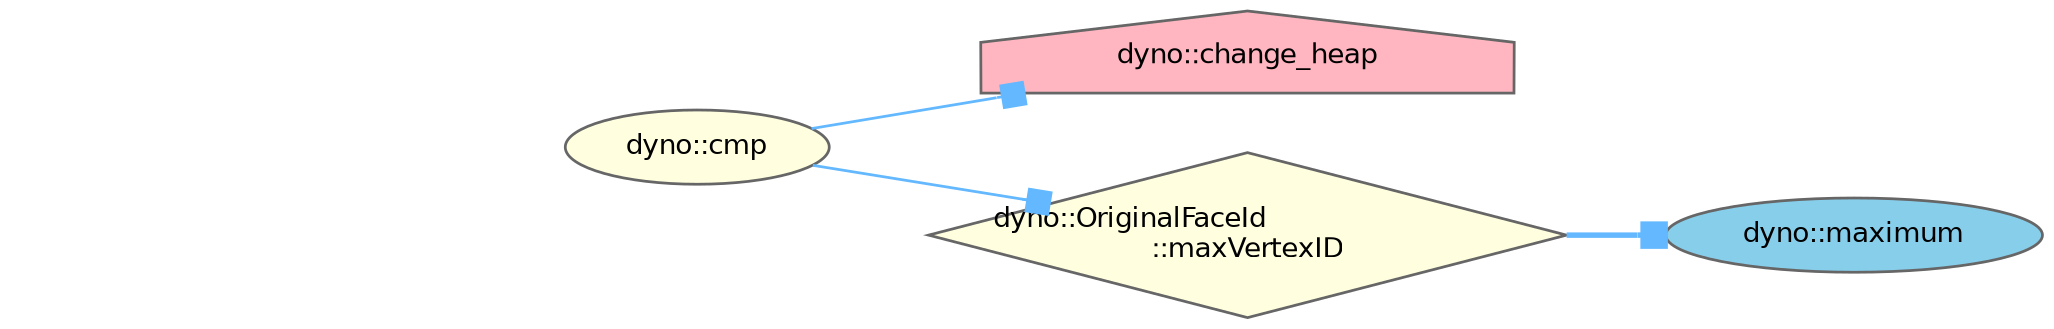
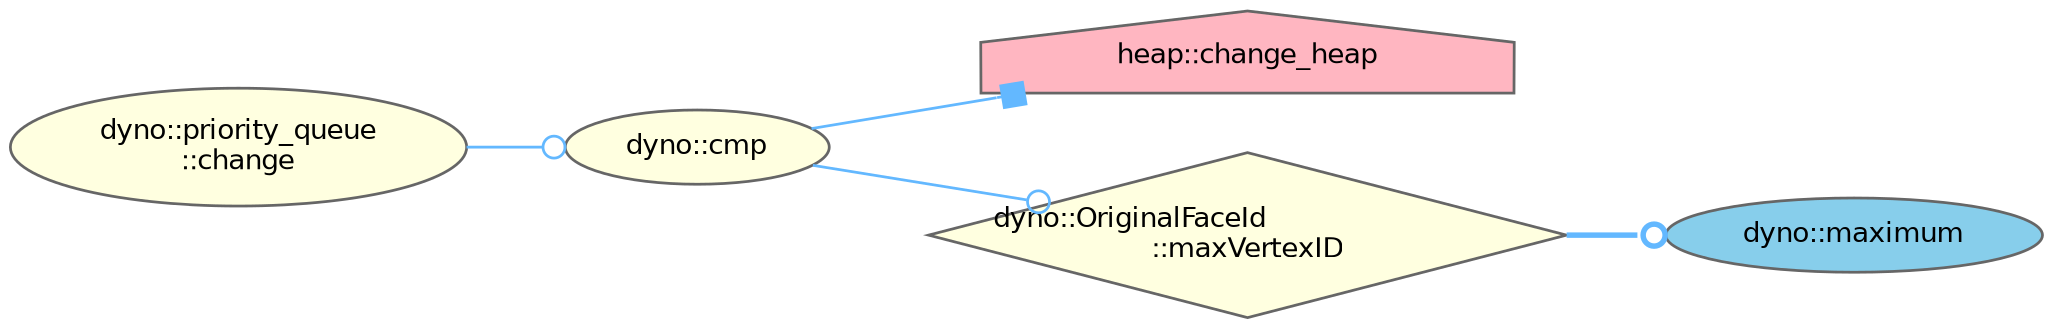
node "dyno::change_heap": label "dyno::change_heap" -> "heap::change_heap"
node "dyno::priority_queue ::change": added
edge "dyno::cmp" -> "dyno::OriginalFaceId ::maxVertexID": arrowhead box -> odot
edge "dyno::OriginalFaceId ::maxVertexID" -> "dyno::maximum": arrowhead box -> odot
